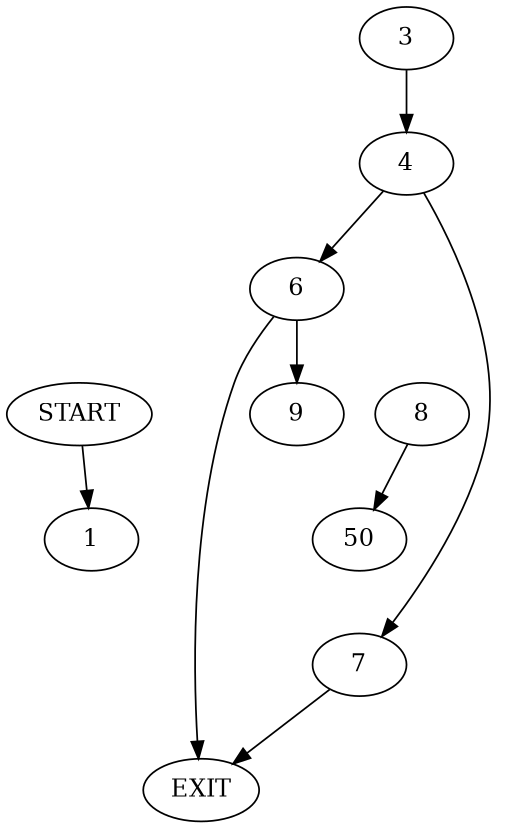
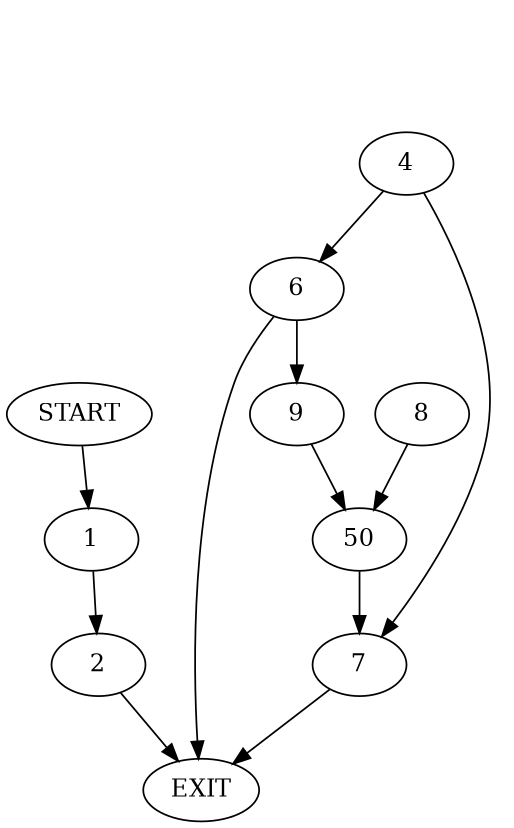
node "3": removed
edge "9" -> "50": added
edge "50" -> "7": added
node "2": added
